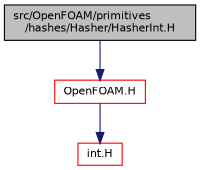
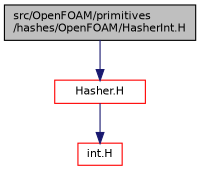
node "src/OpenFOAM/primitives /hashes/Hasher/HasherInt.H": label "src/OpenFOAM/primitives /hashes/Hasher/HasherInt.H" -> "src/OpenFOAM/primitives /hashes/OpenFOAM/HasherInt.H"
node "OpenFOAM.H": label "OpenFOAM.H" -> "Hasher.H"
